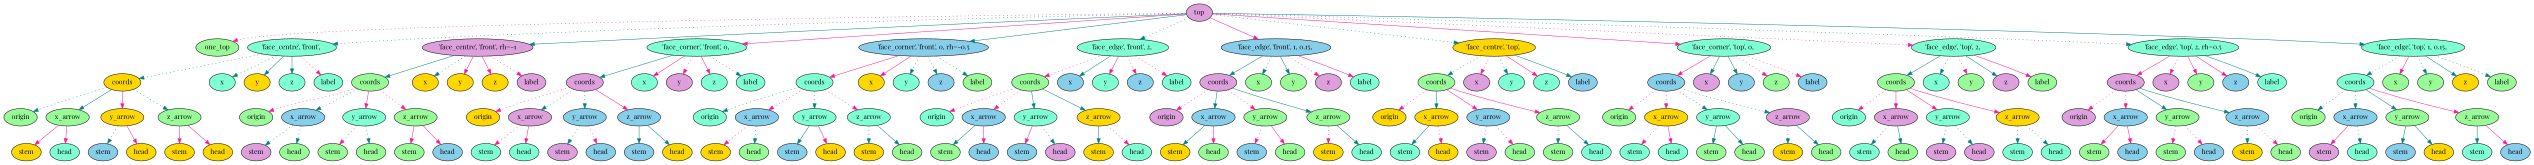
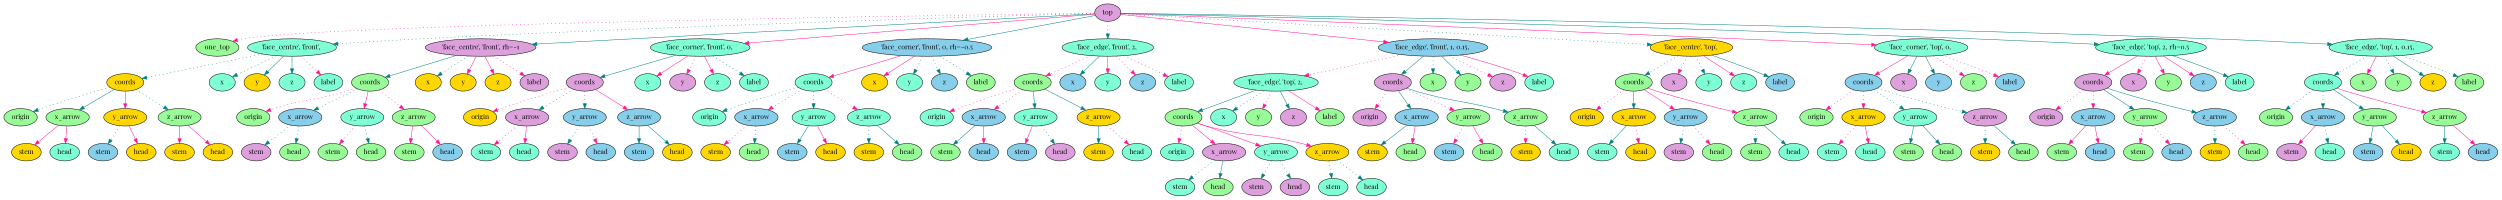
edge "top" -> "'face_edge', 'top', 2, rh=0.5": style dotted -> solid
edge "top" -> "'face_edge', 'top', 2,": now "'face_edge', 'front', 1, 0.15," -> "'face_edge', 'top', 2,"
